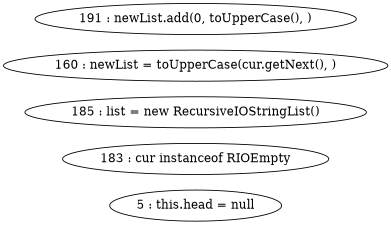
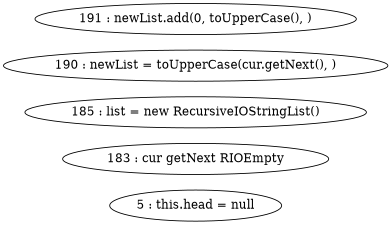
node "160 : newList = toUpperCase(cur.getNext(), )": label "160 : newList = toUpperCase(cur.getNext(), )" -> "190 : newList = toUpperCase(cur.getNext(), )"
node "183 : cur instanceof RIOEmpty": label "183 : cur instanceof RIOEmpty" -> "183 : cur getNext RIOEmpty"
